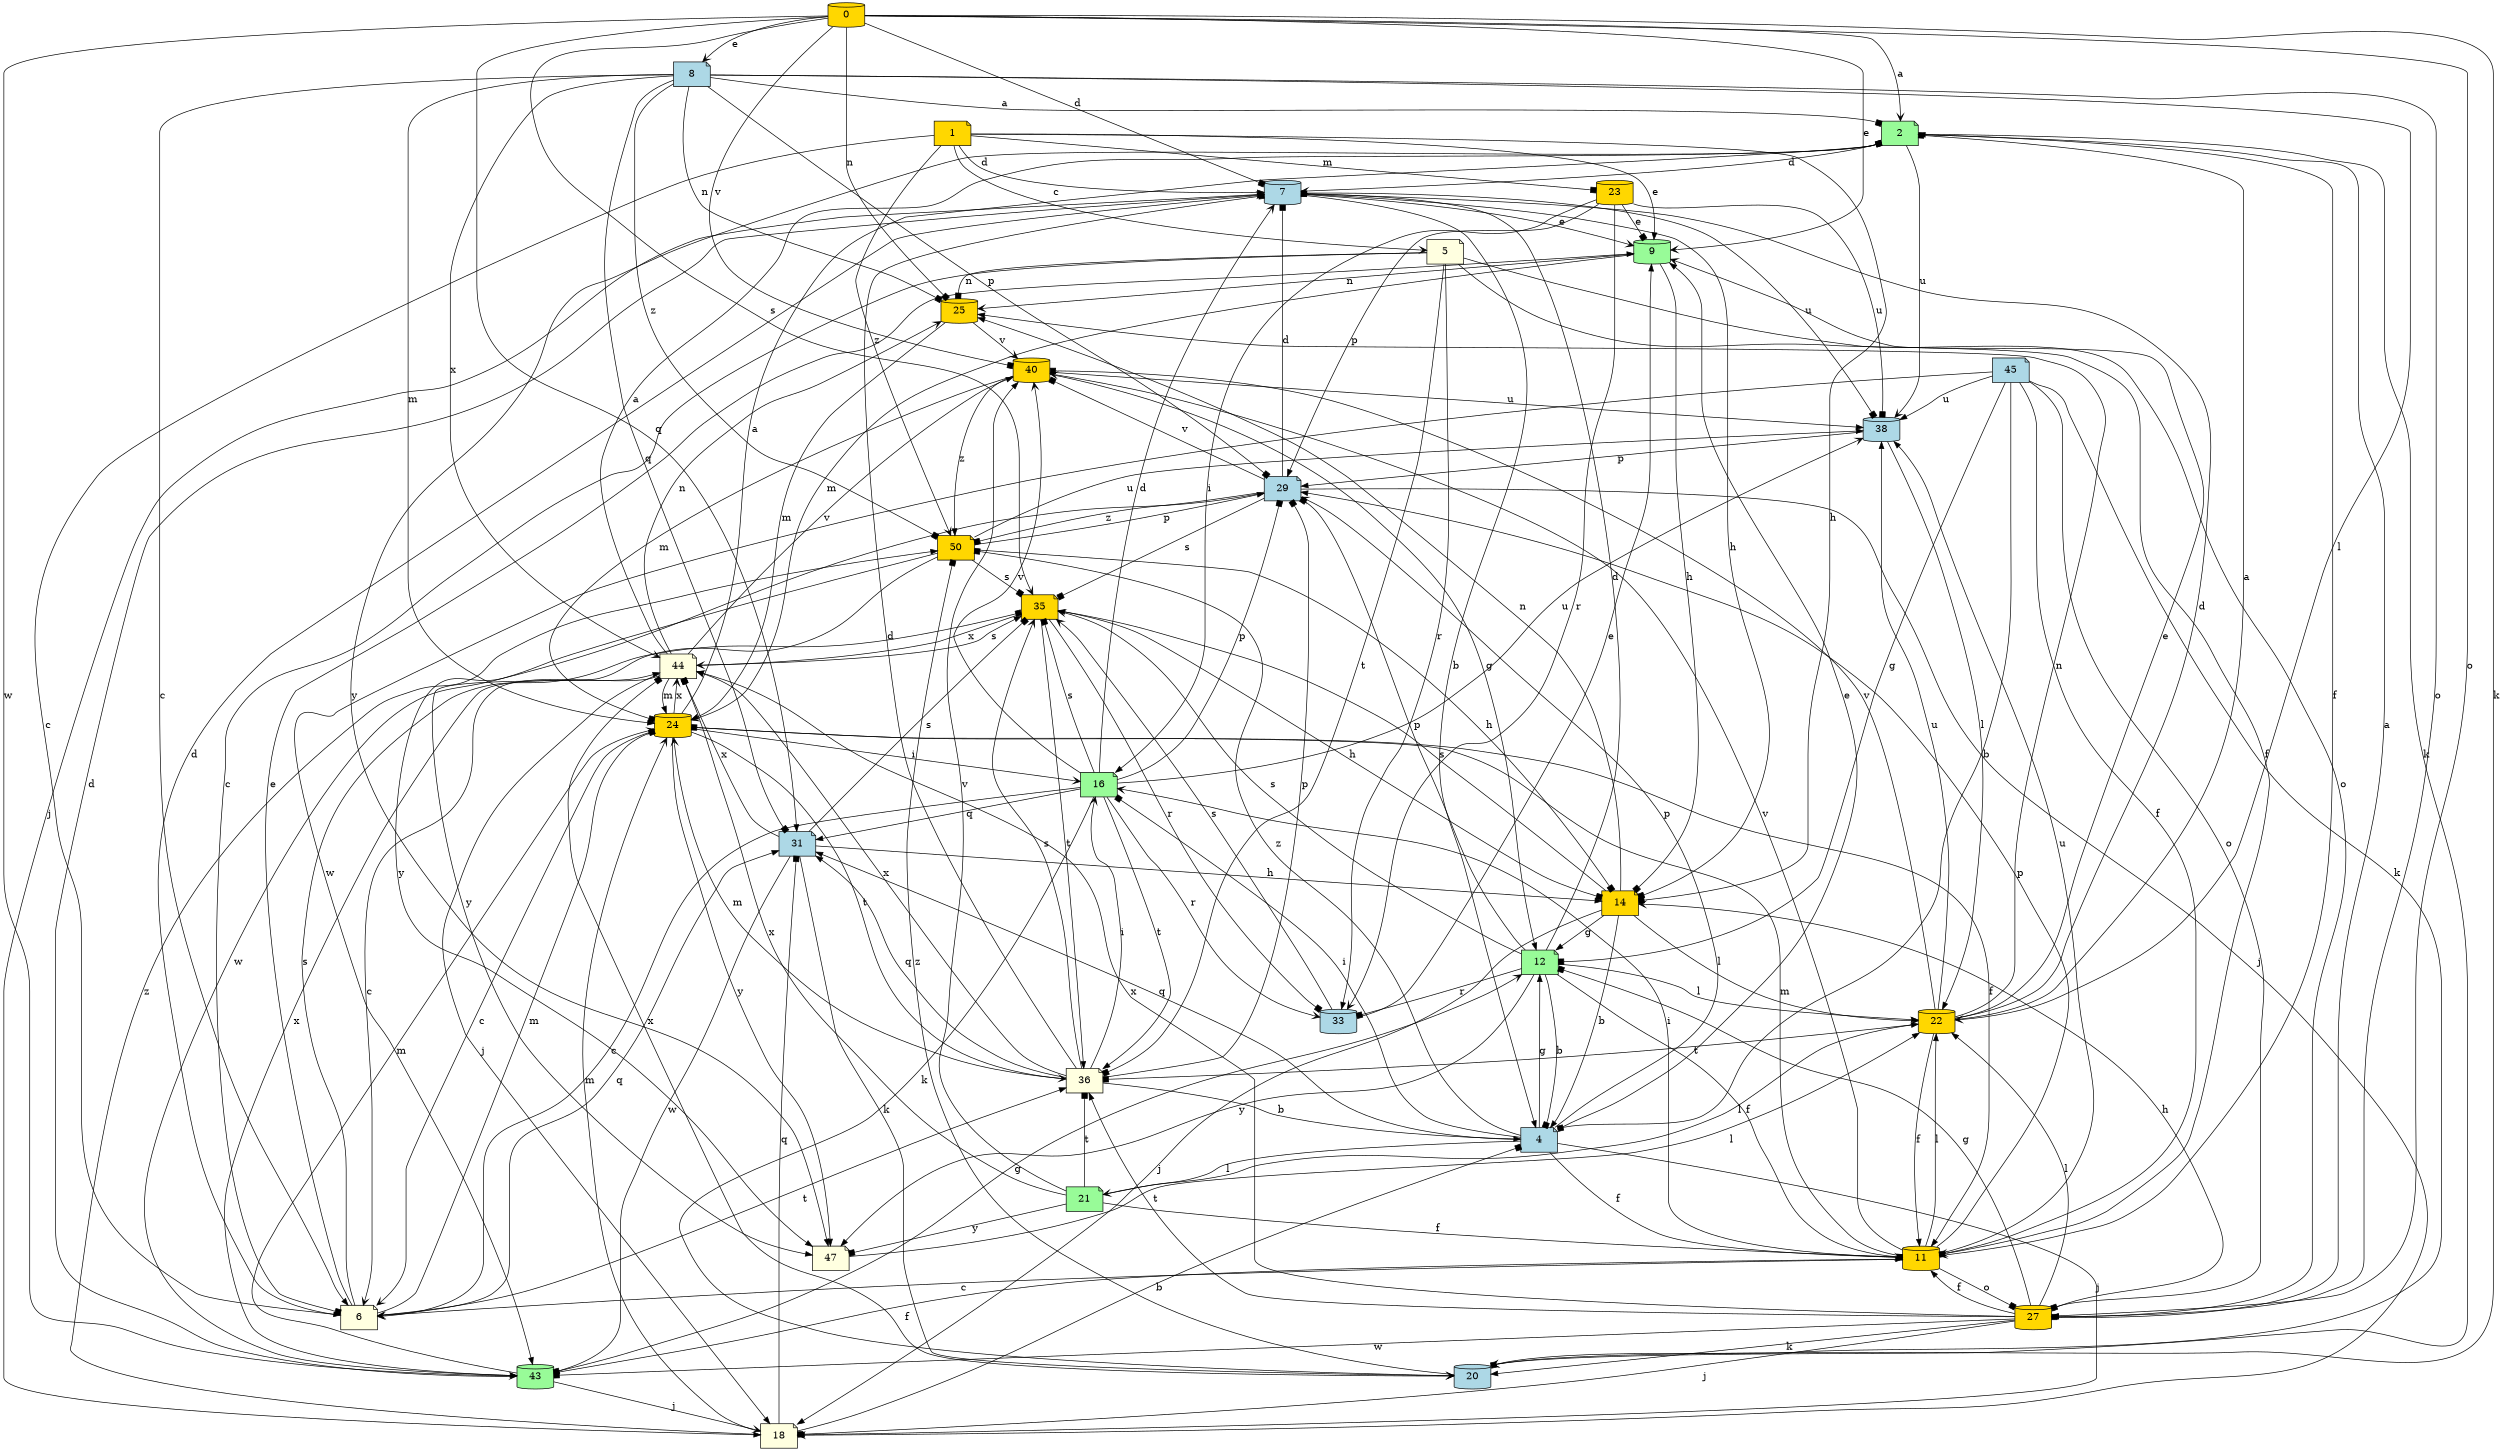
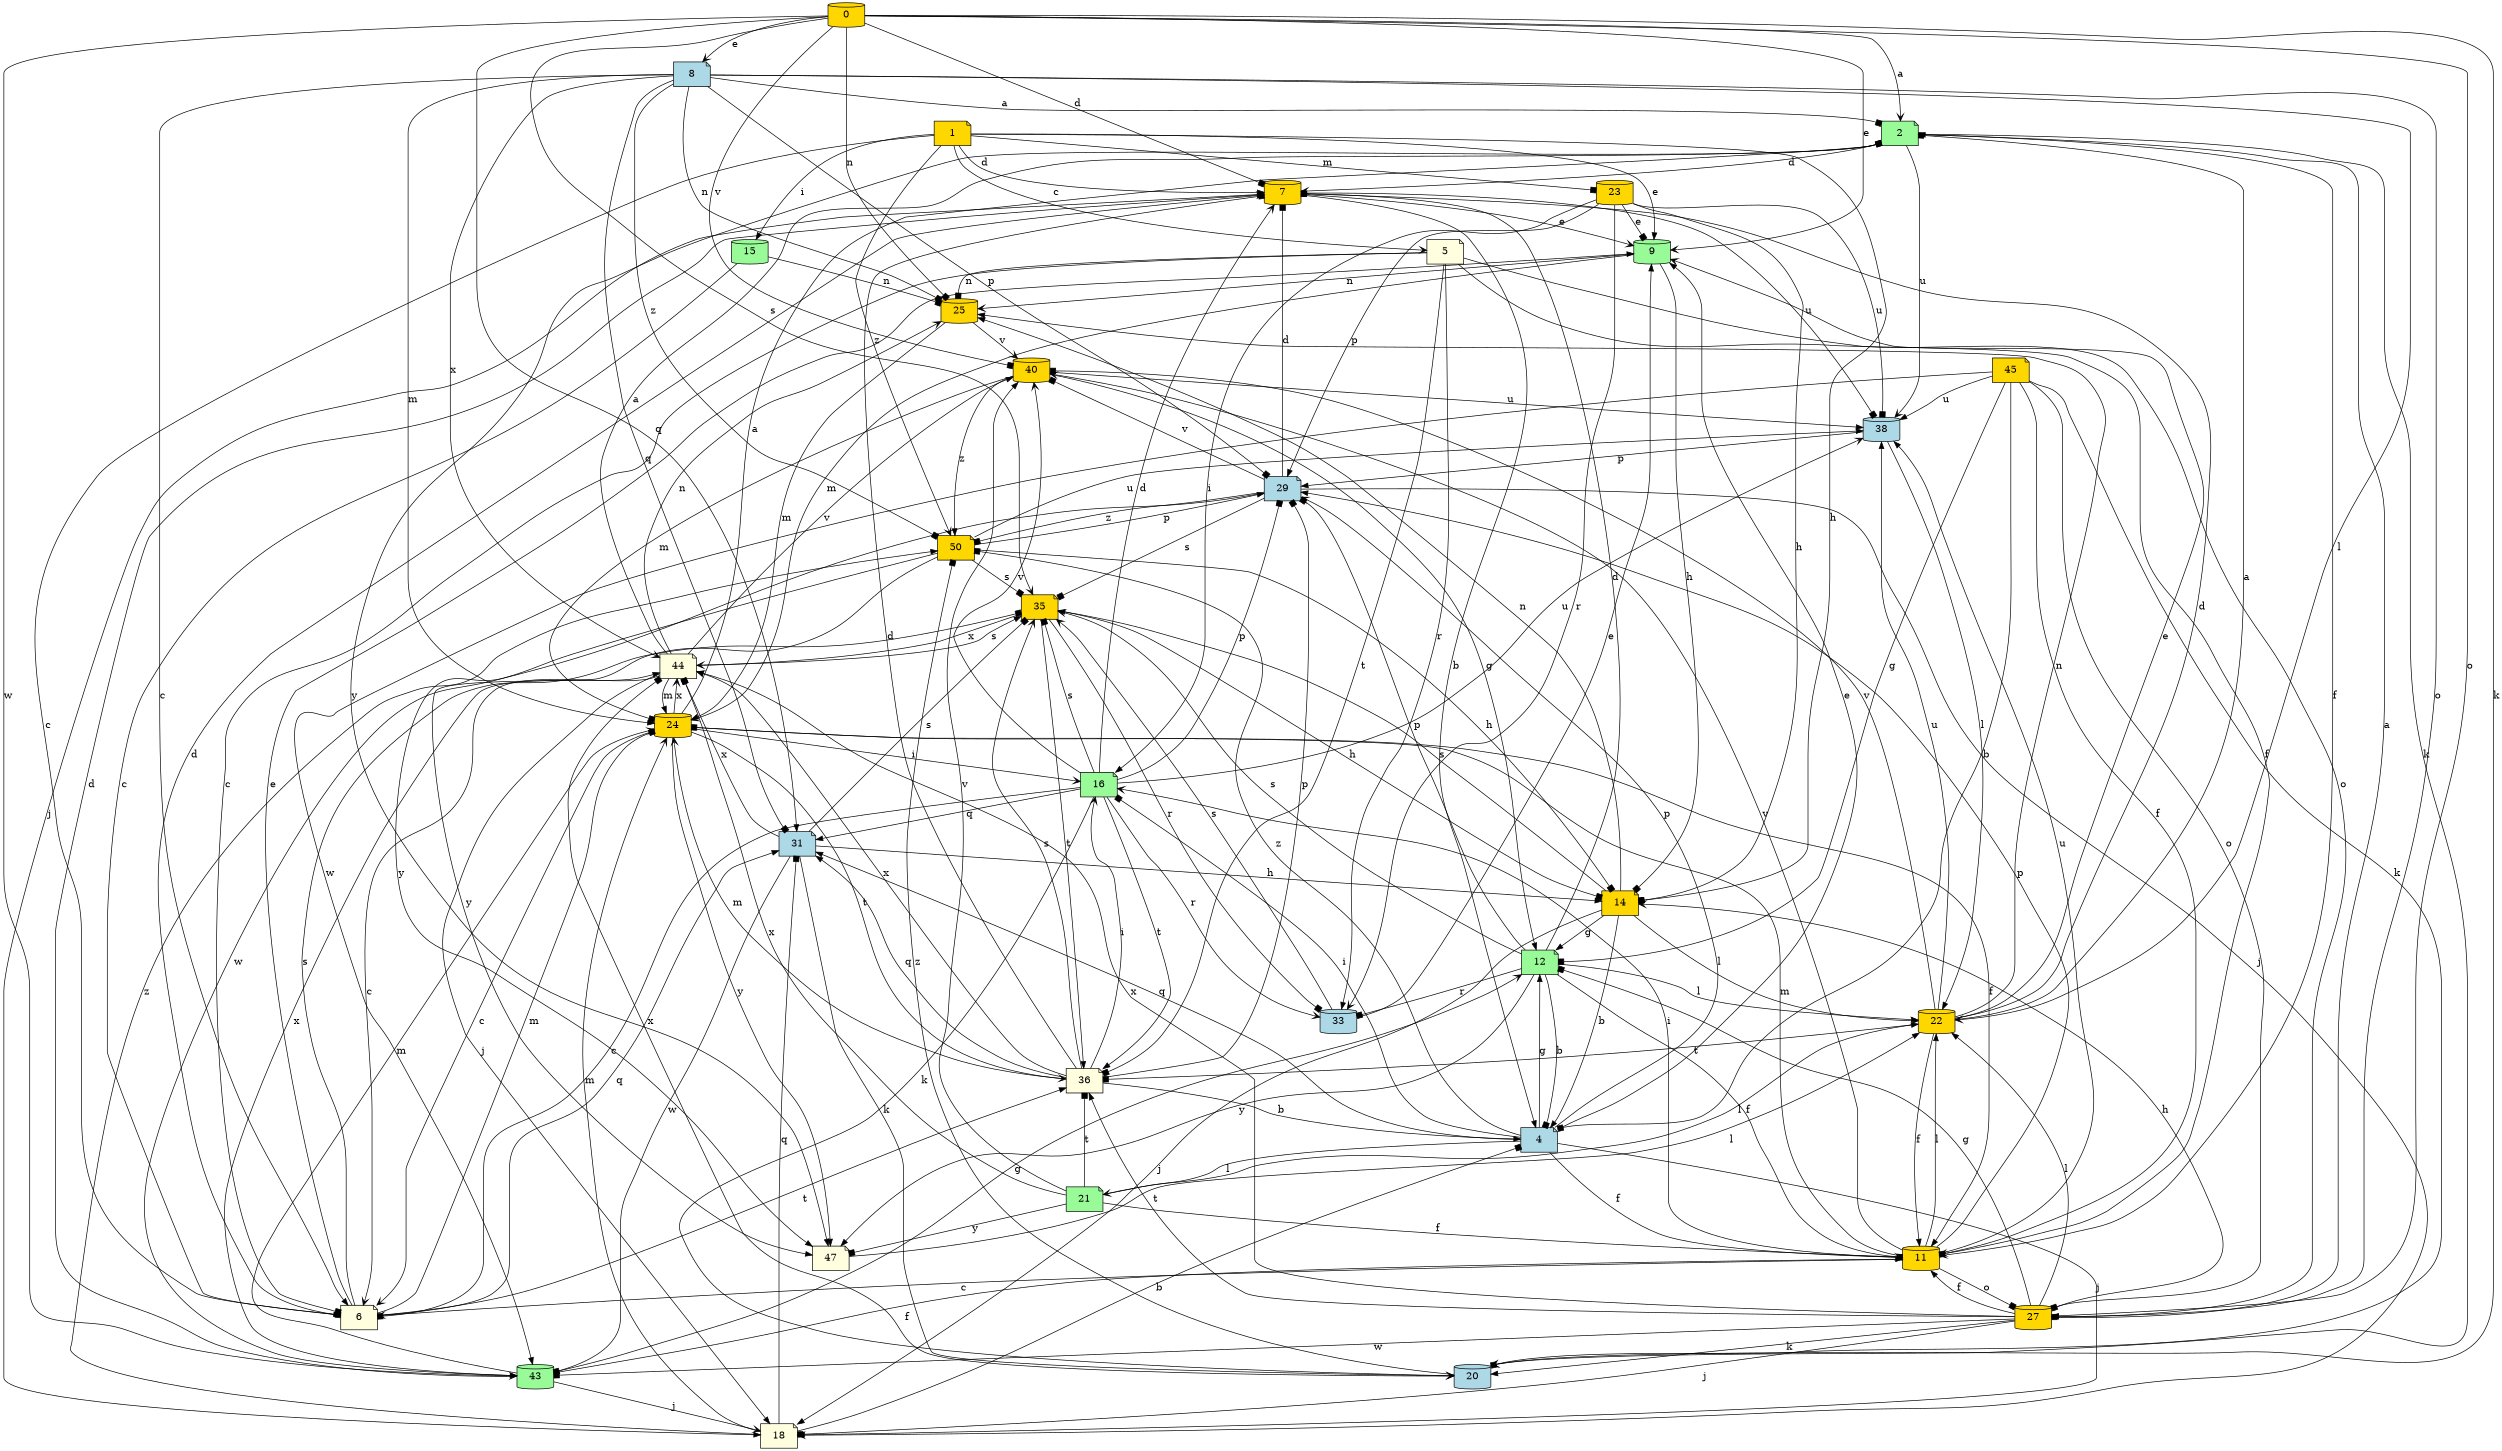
node "7": fillcolor lightblue -> gold
node "15": added
node "45": fillcolor lightblue -> gold
edge "7" -> "14": now "23" -> "14"
edge "16" -> "6": arrowhead vee -> box
